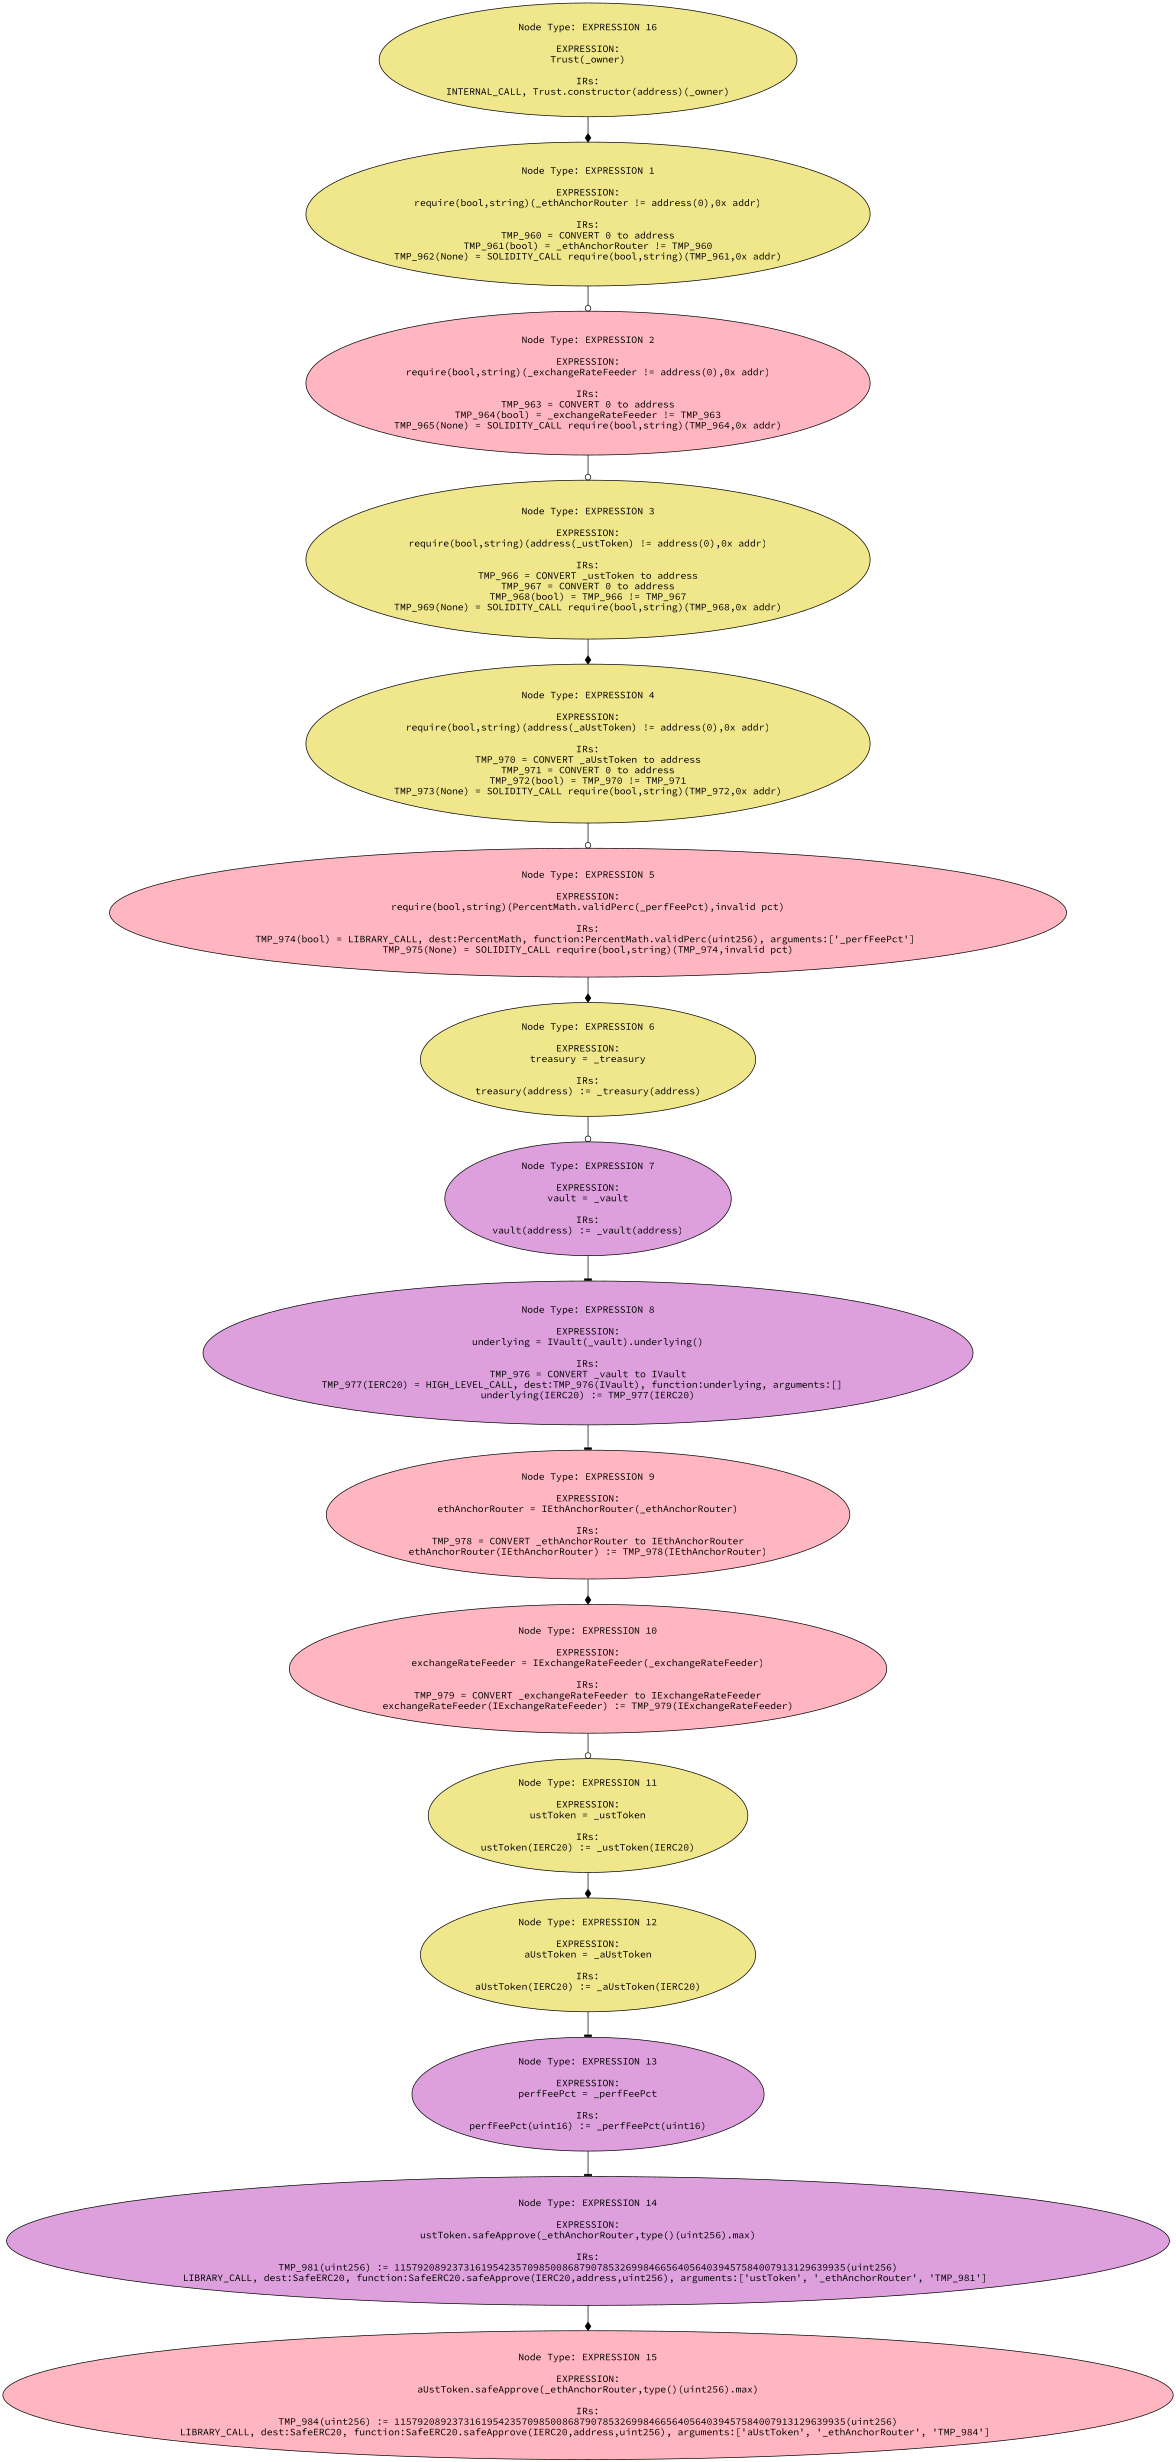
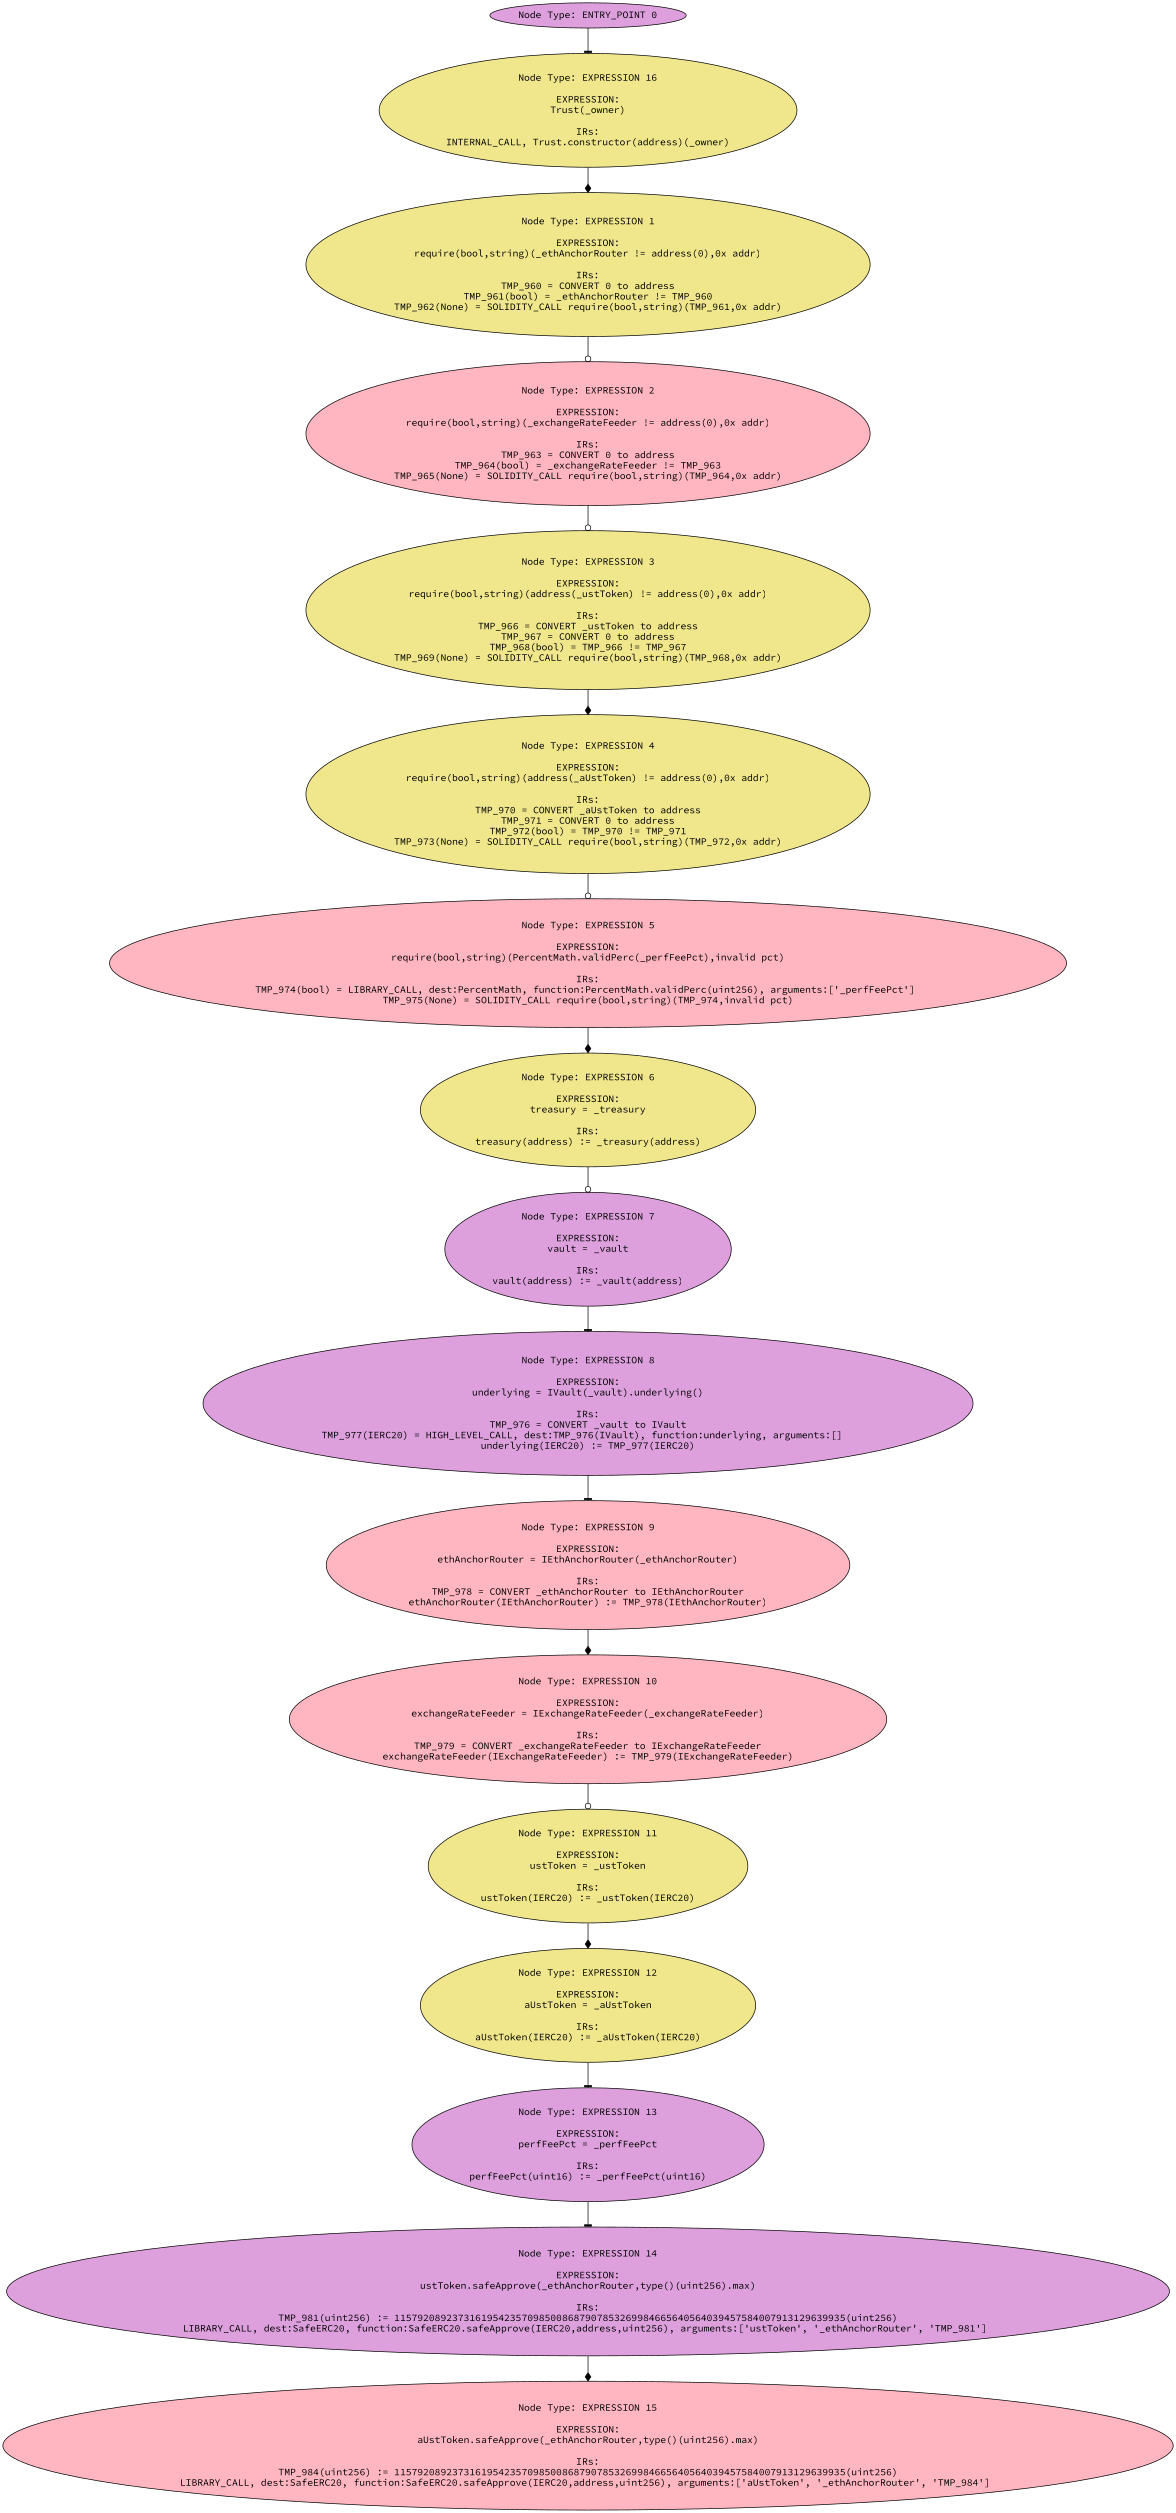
node "Node Type: ENTRY_POINT 0": added
